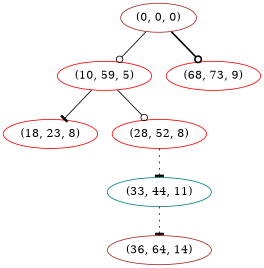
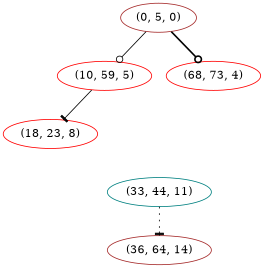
node "(0, 0, 0)": label "(0, 0, 0)" -> "(0, 5, 0)"
node "(68, 73, 9)": label "(68, 73, 9)" -> "(68, 73, 4)"
node "(28, 52, 8)": removed
